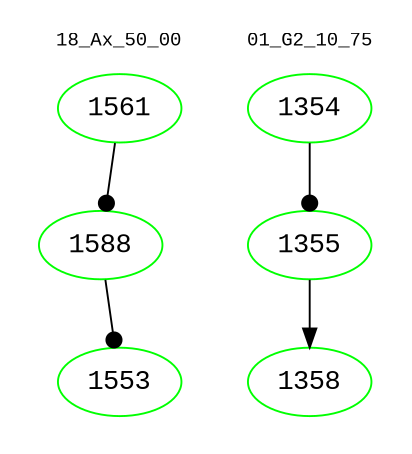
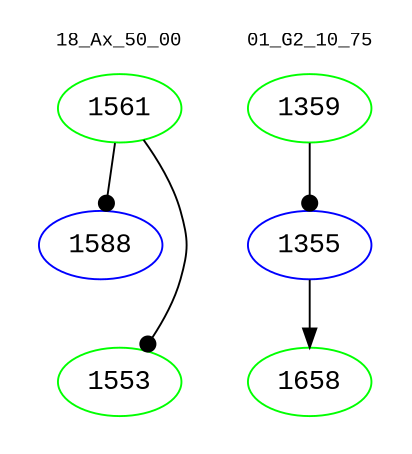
node "1354": label "1354" -> "1359"
node "1588": color green -> blue
node "1355": color green -> blue
edge "1588" -> "1553": now "1561" -> "1553"
node "1358": label "1358" -> "1658"
